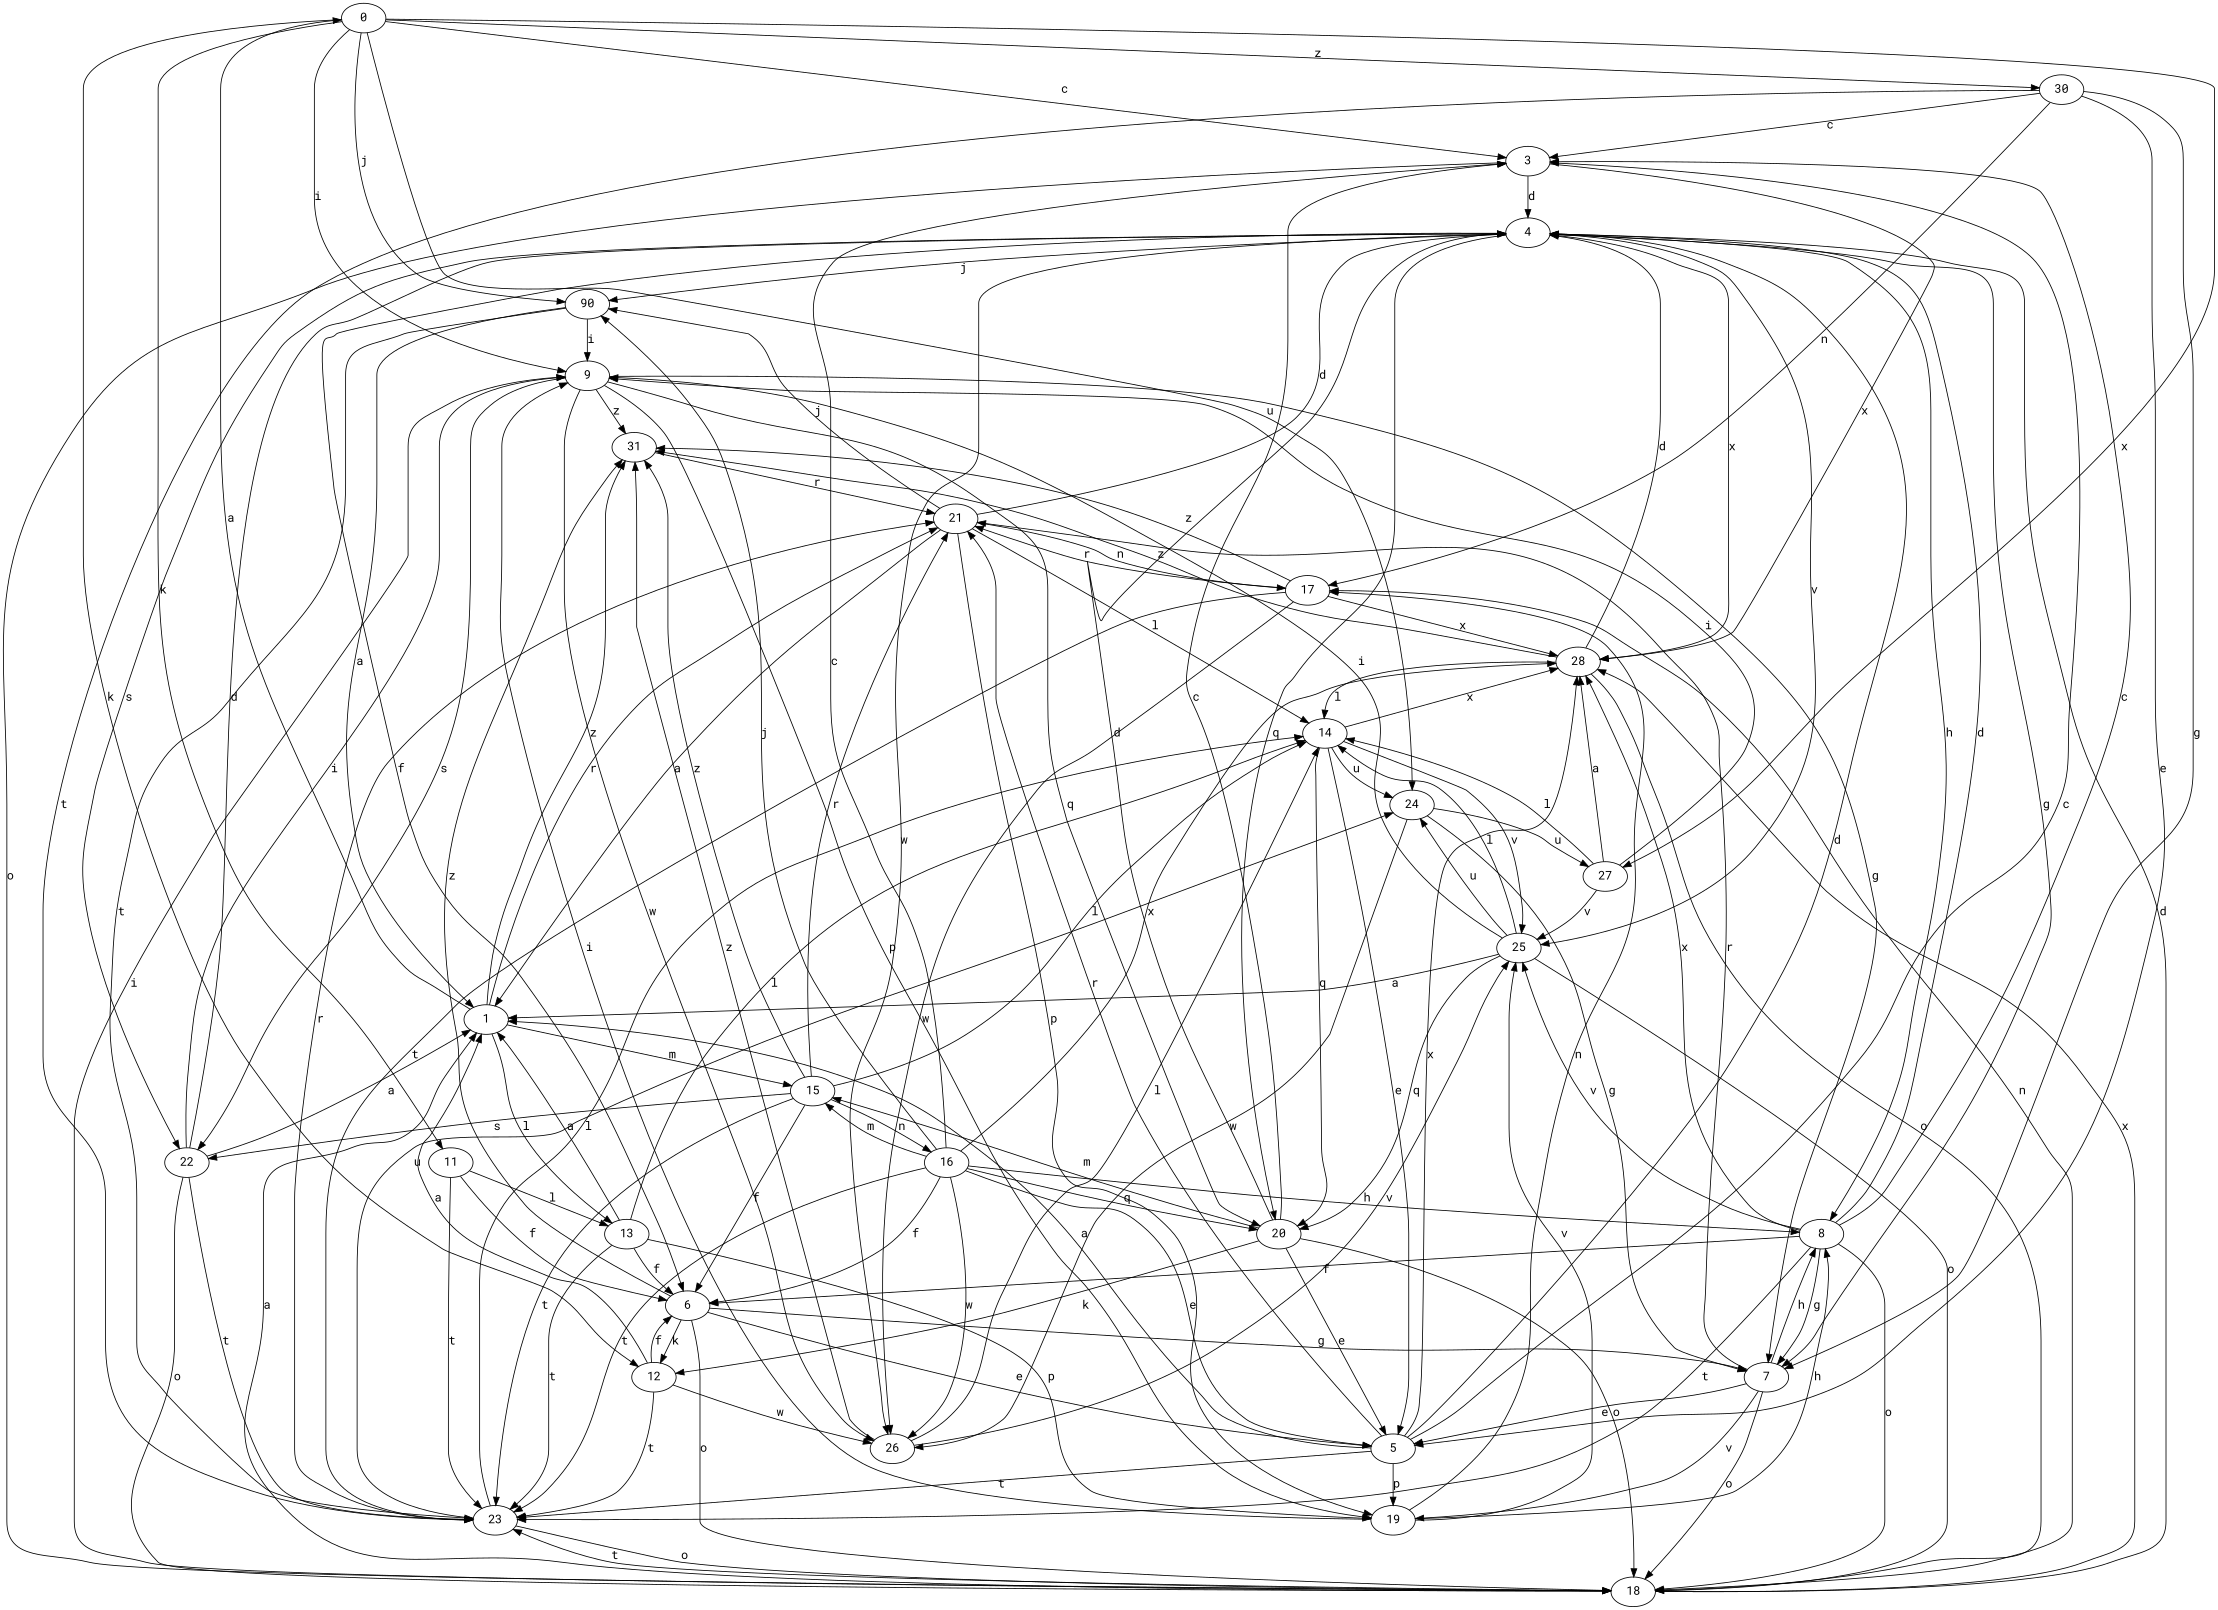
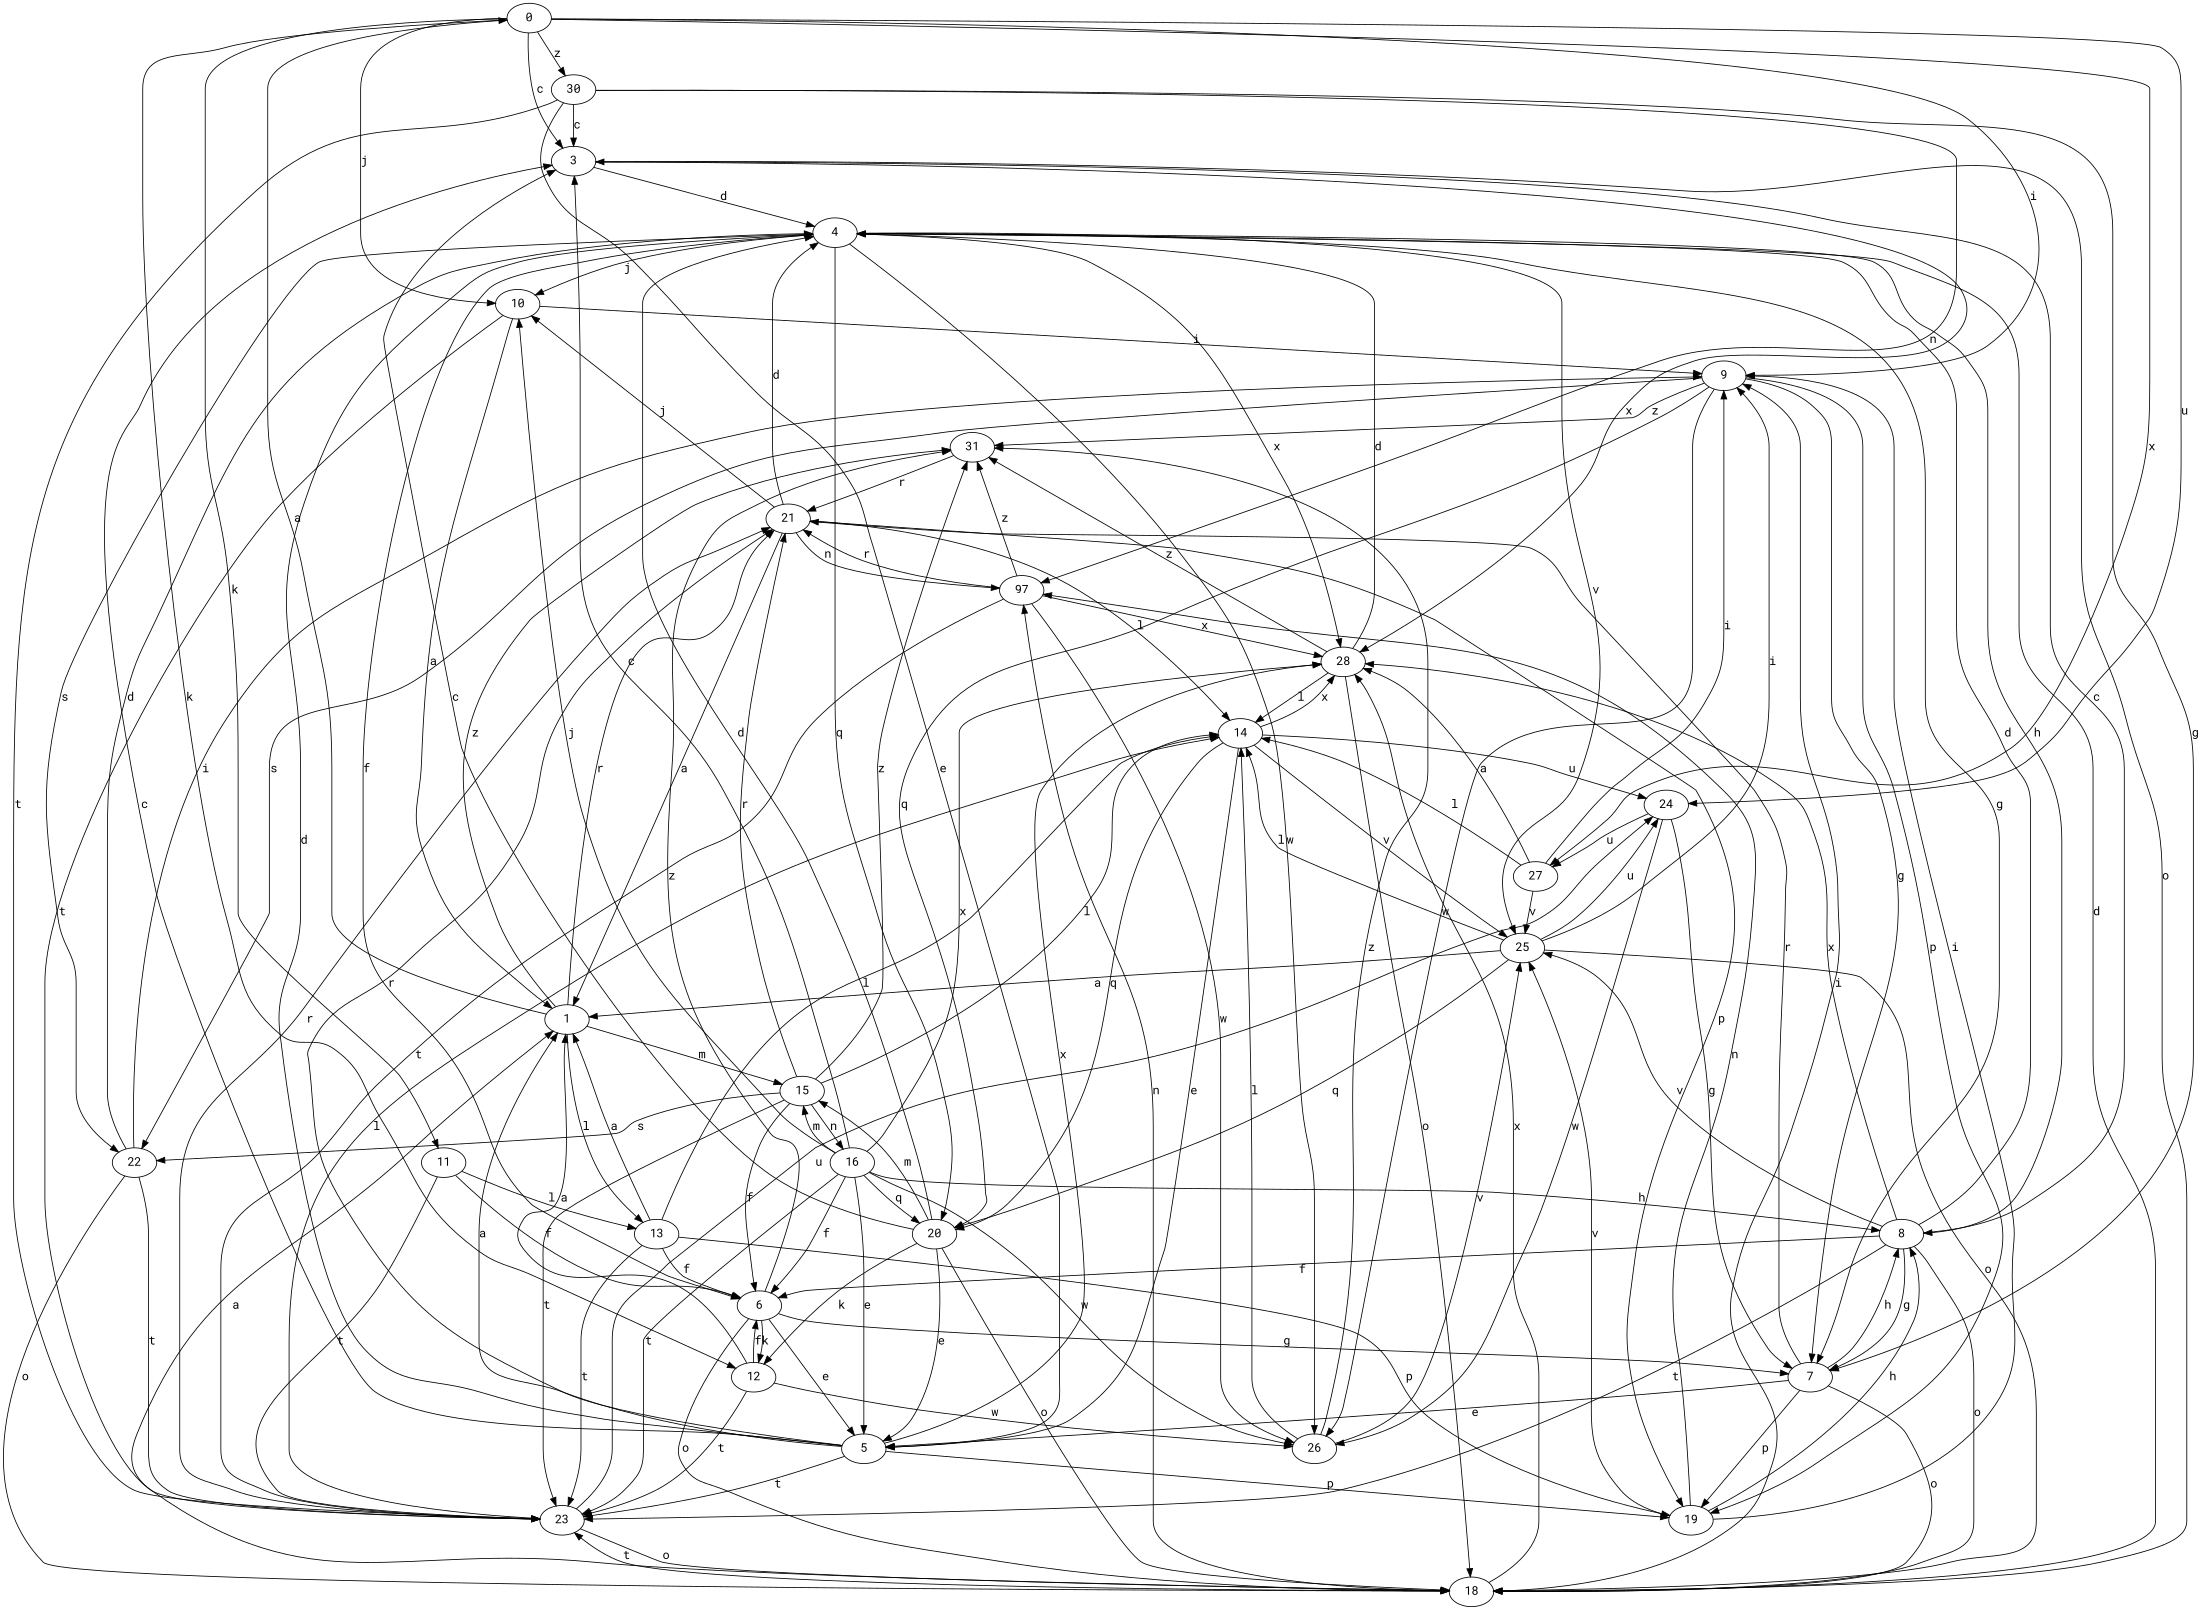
node "90": label "90" -> "10"
node "17": label "17" -> "97"
edge "22" -> "1": removed, label "a"
edge "7" -> "19": label "v" -> "p"
